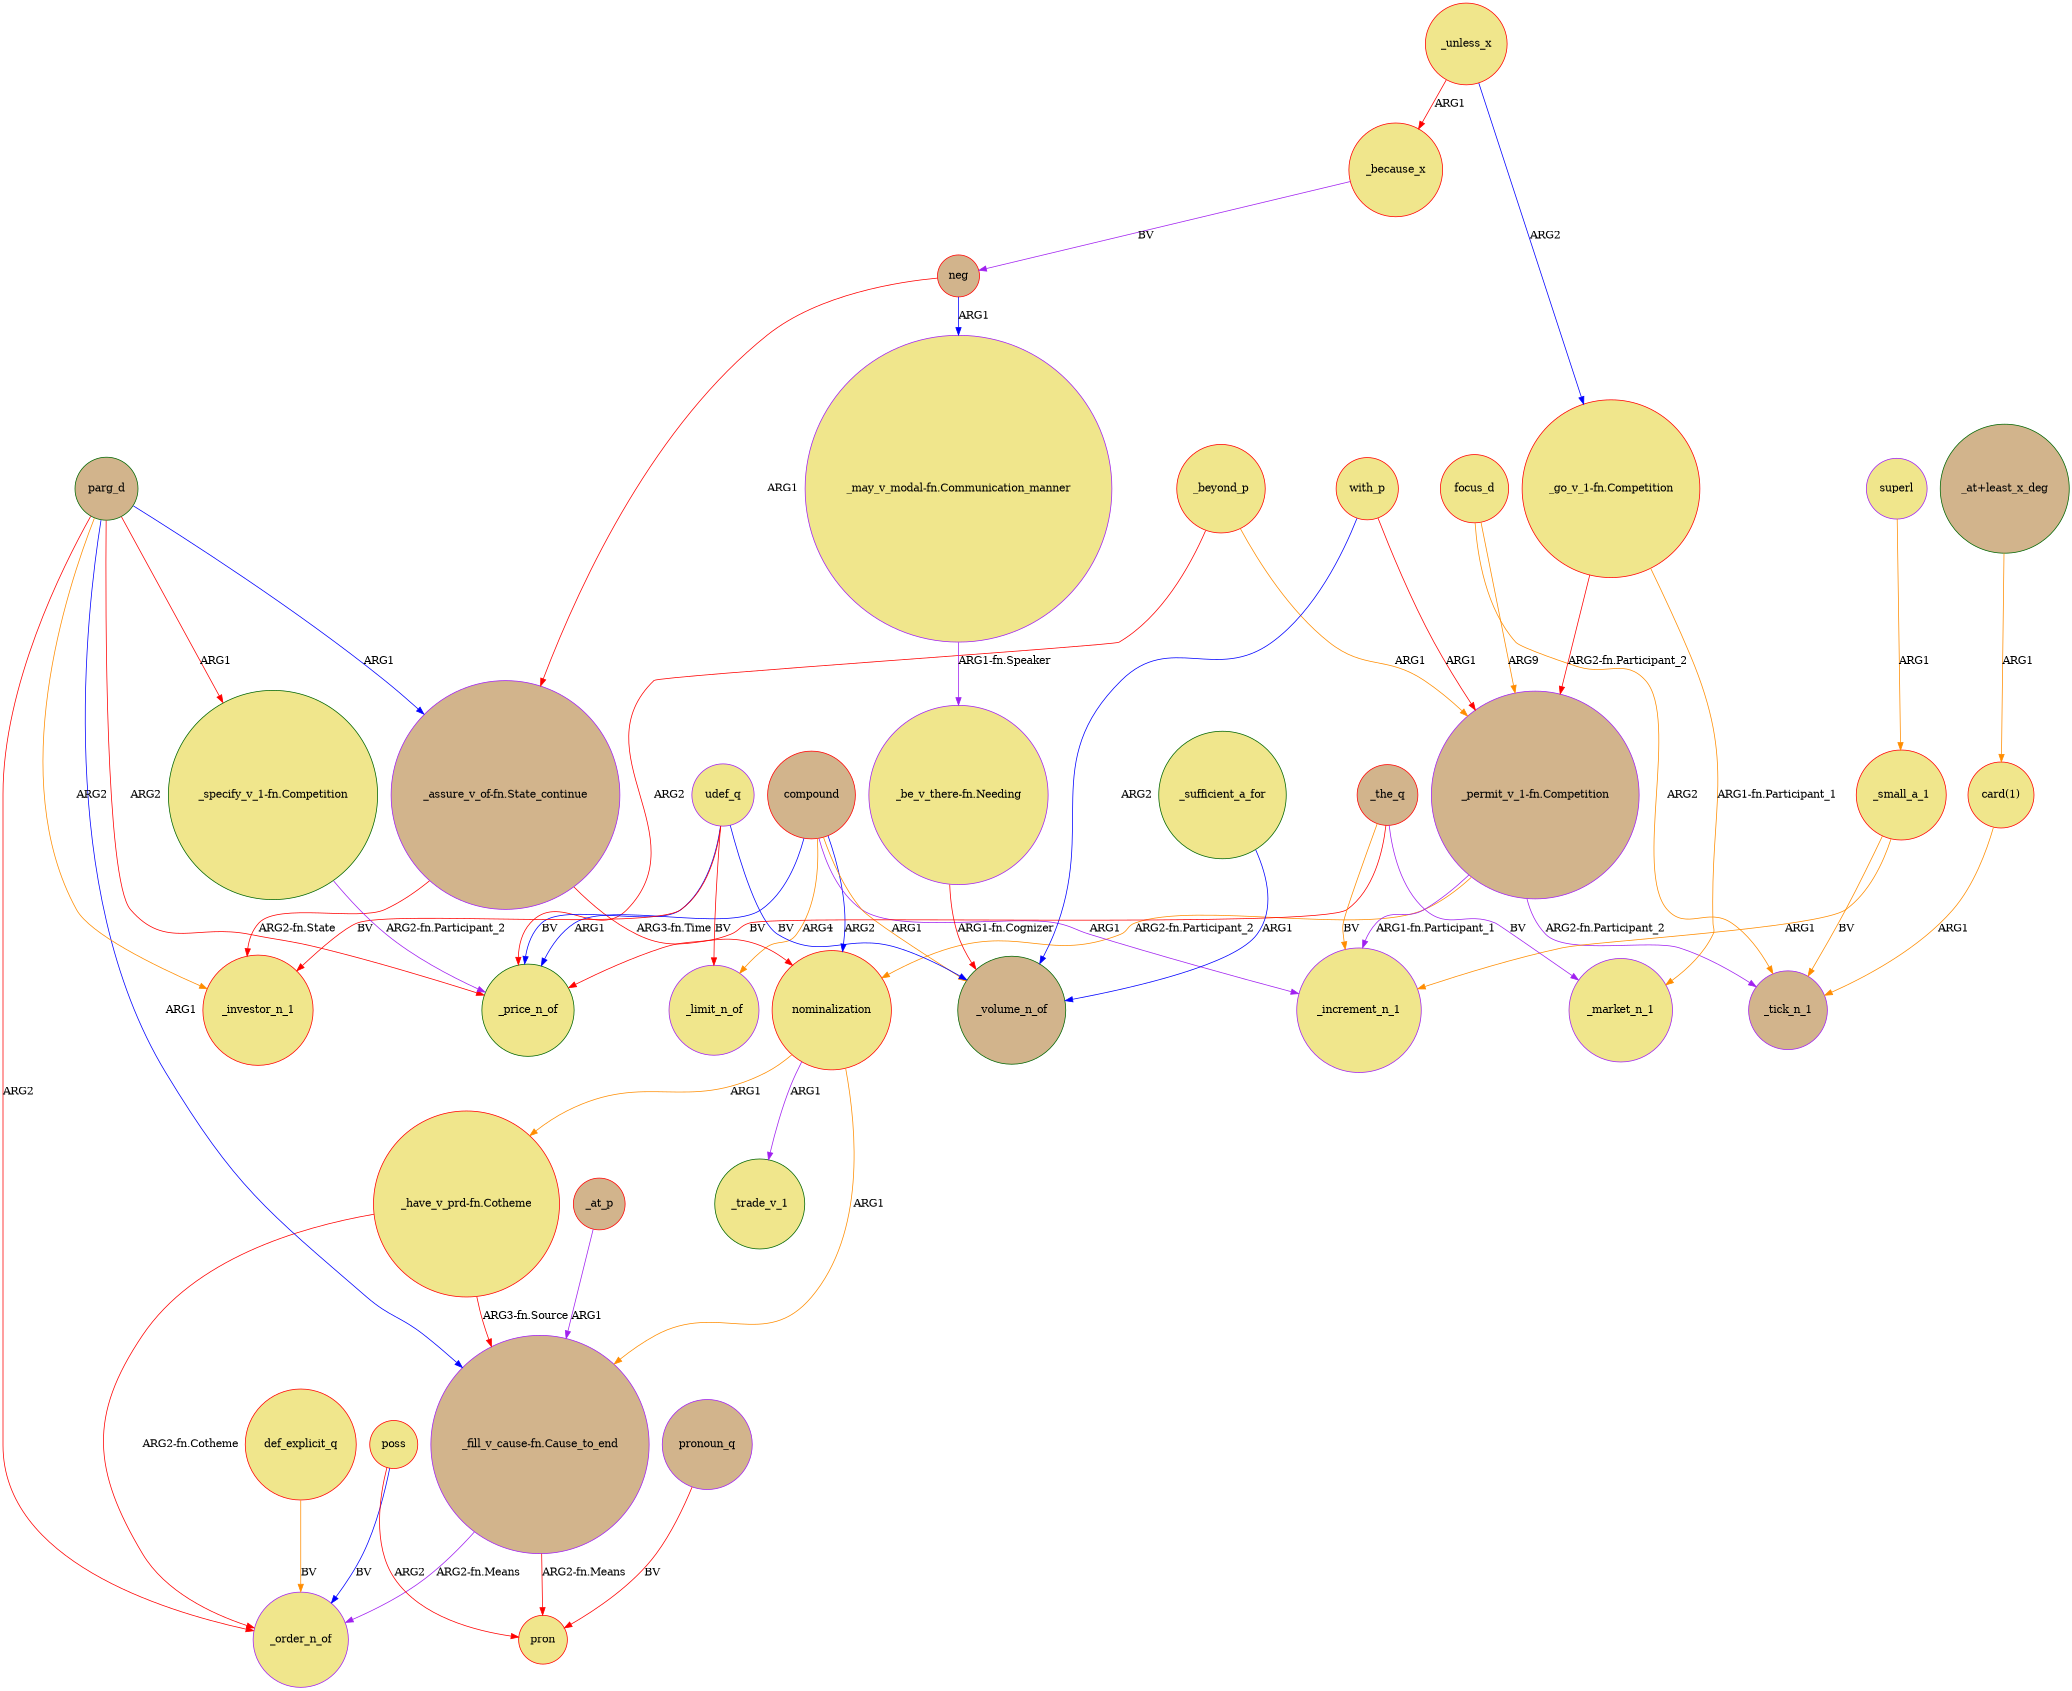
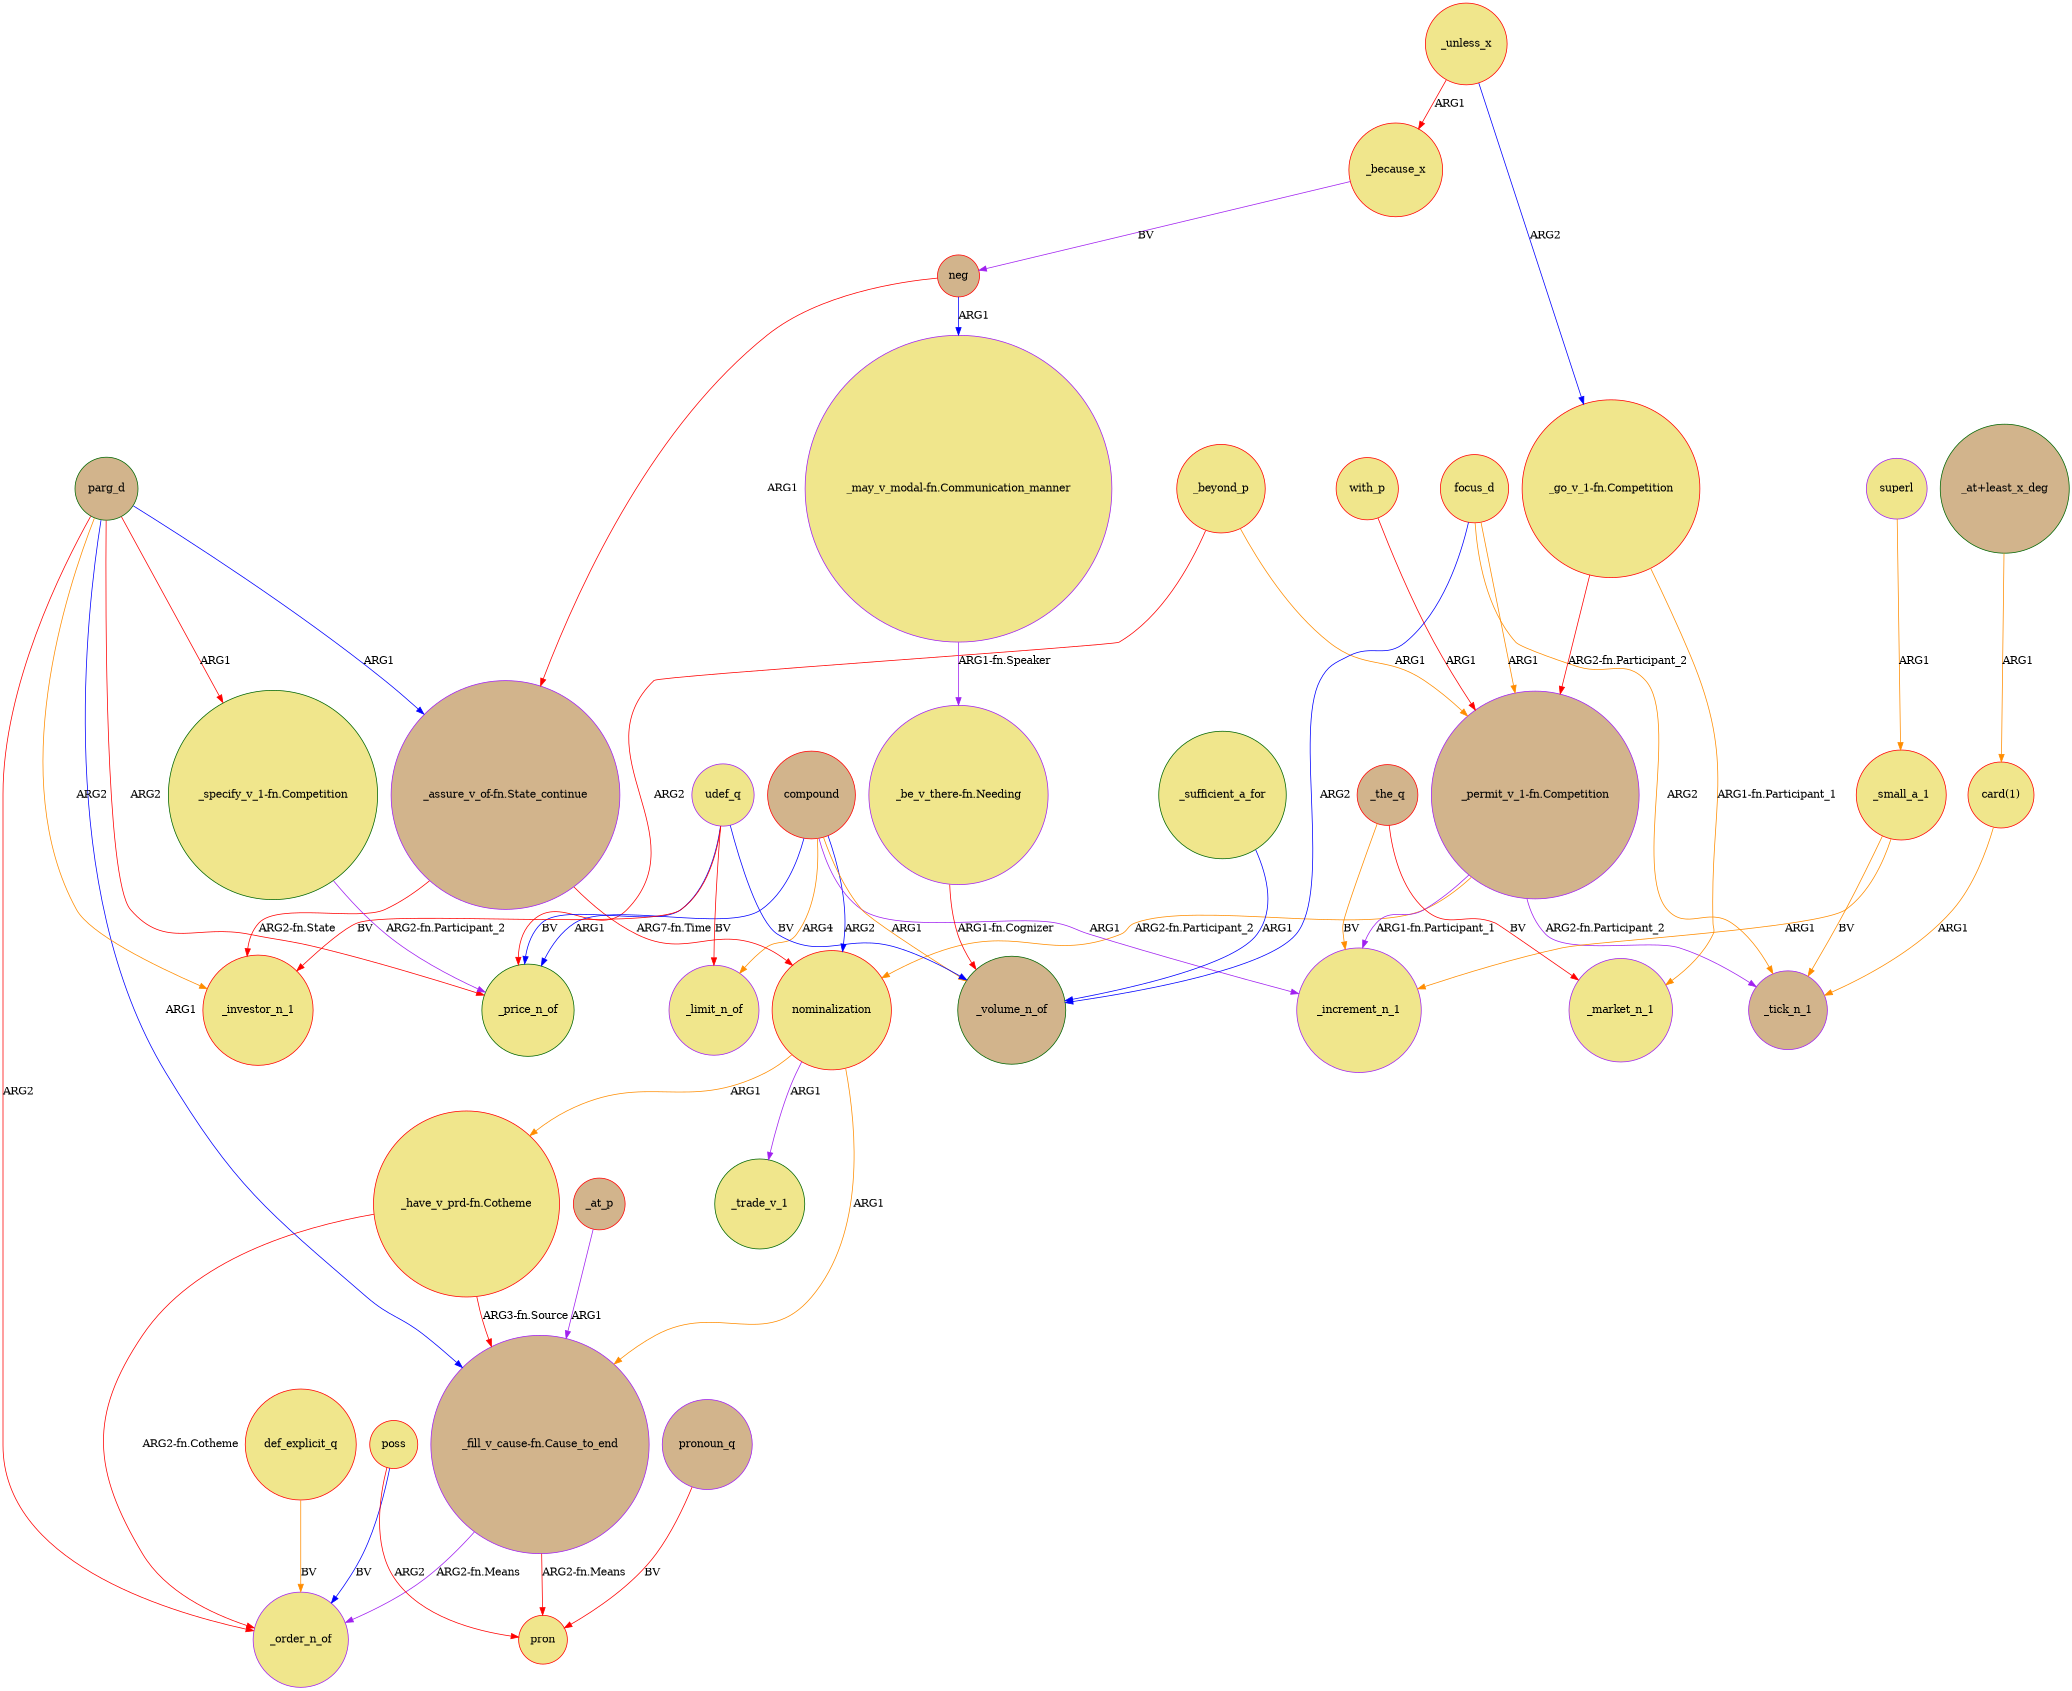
edge "focus_d" -> "_permit_v_1-fn.Competition": label "ARG9" -> "ARG1"
edge "with_p" -> "_volume_n_of": now "focus_d" -> "_volume_n_of"
edge "_the_q" -> "_price_n_of": removed, label "BV"
edge "_the_q" -> "_market_n_1": color purple -> red
edge "_assure_v_of-fn.State_continue" -> "nominalization": label "ARG3-fn.Time" -> "ARG7-fn.Time"
